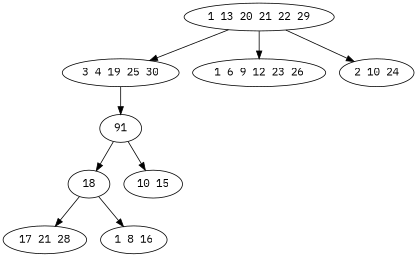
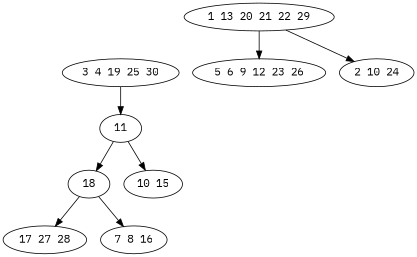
edge "1 13 20 21 22 29" -> "3 4 19 25 30": removed
node "1 6 9 12 23 26": label "1 6 9 12 23 26" -> "5 6 9 12 23 26"
node "91": label "91" -> "11"
node "17 21 28": label "17 21 28" -> "17 27 28"
node "1 8 16": label "1 8 16" -> "7 8 16"
